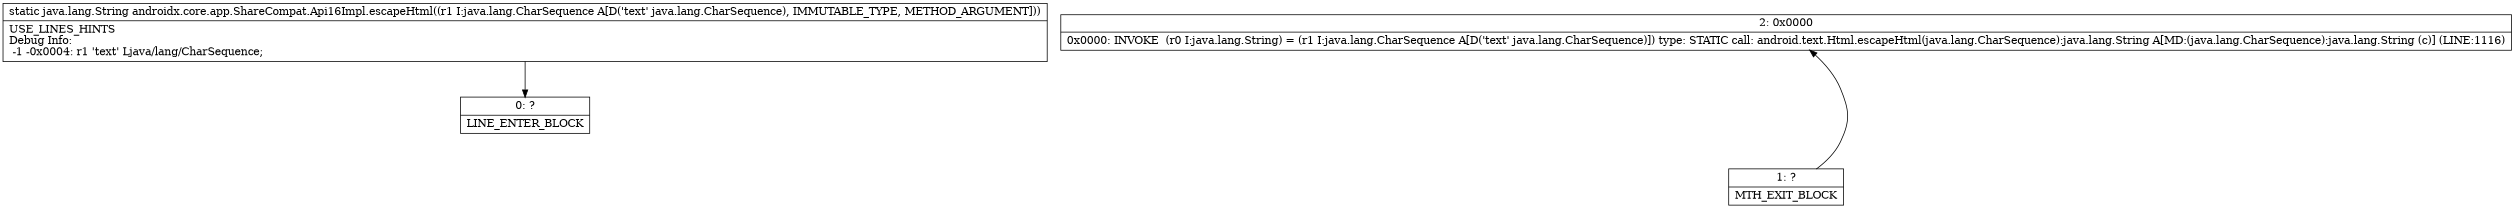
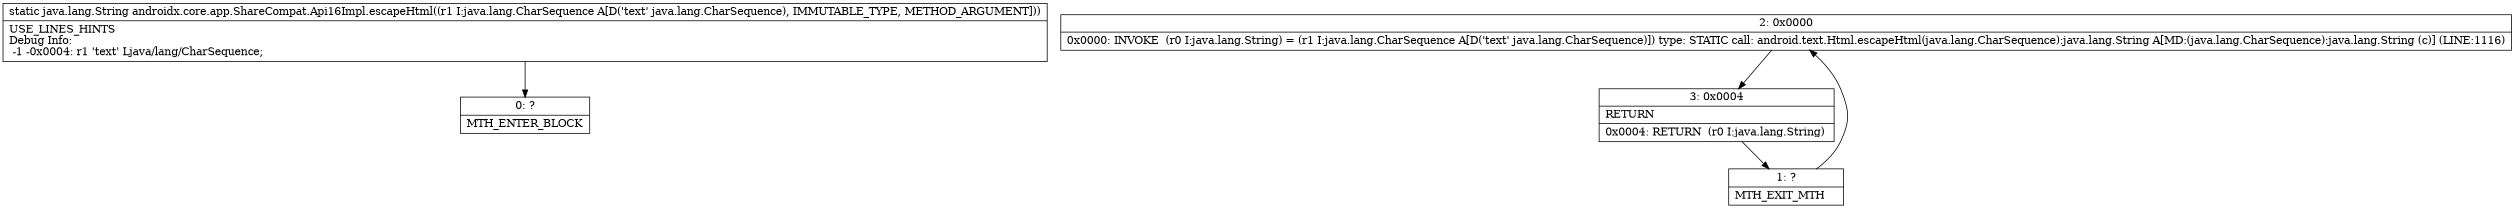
node "3: 0x0004": added
node "0: ?": text "LINE_ENTER_BLOCK" -> "MTH_ENTER_BLOCK"
node "1: ?": text "MTH_EXIT_BLOCK" -> "MTH_EXIT_MTH"
